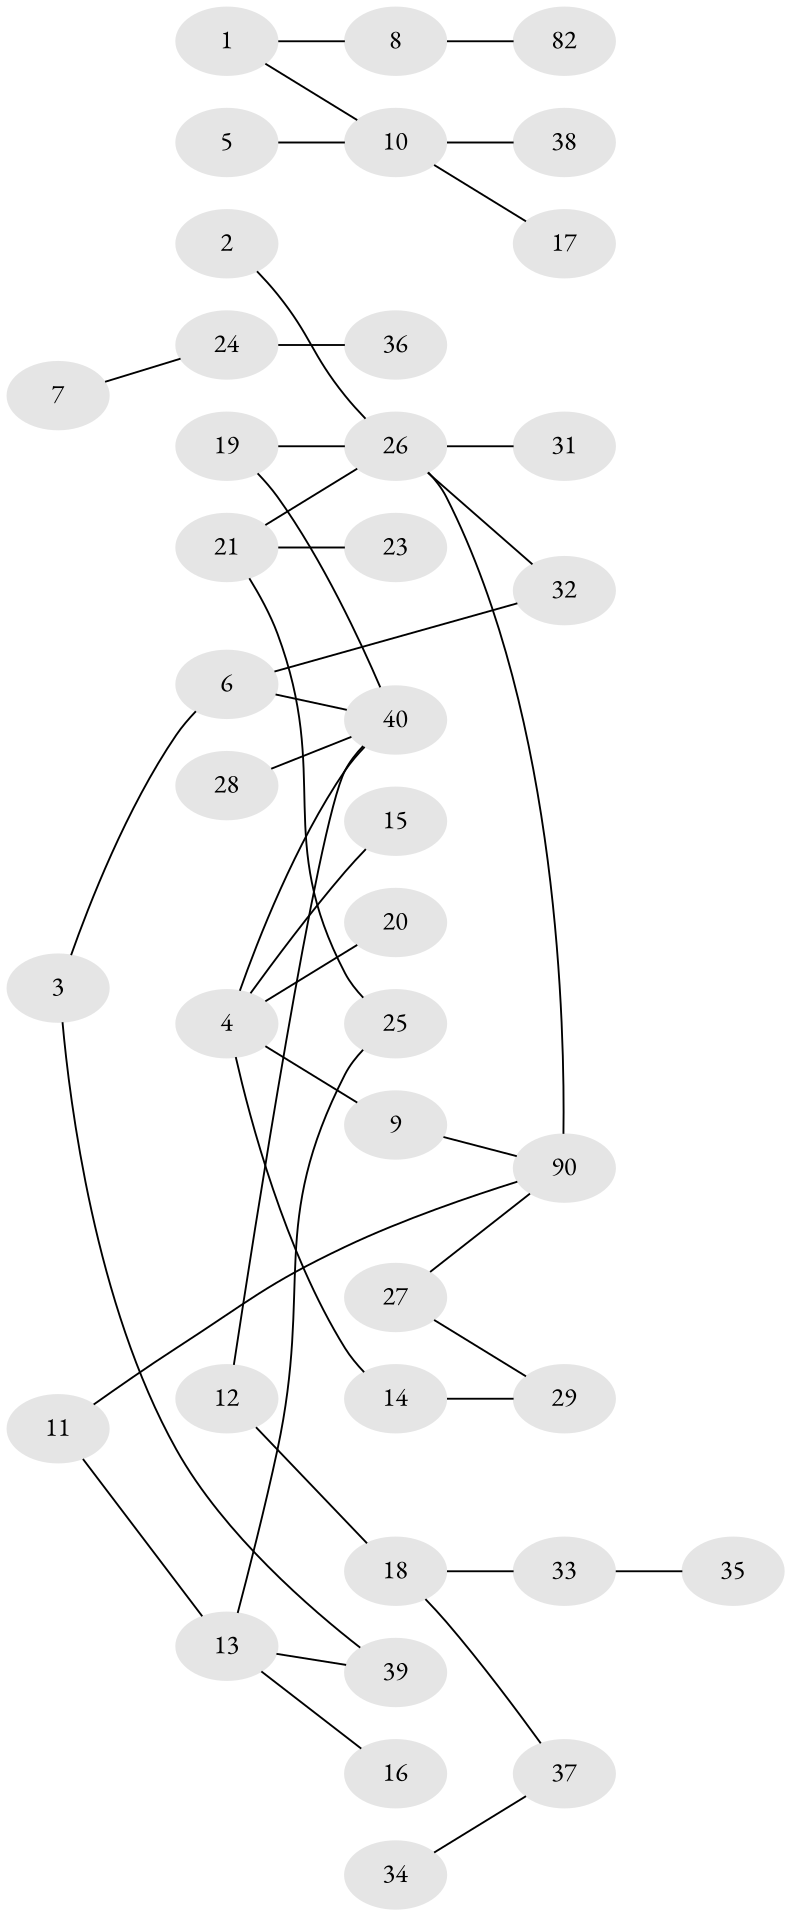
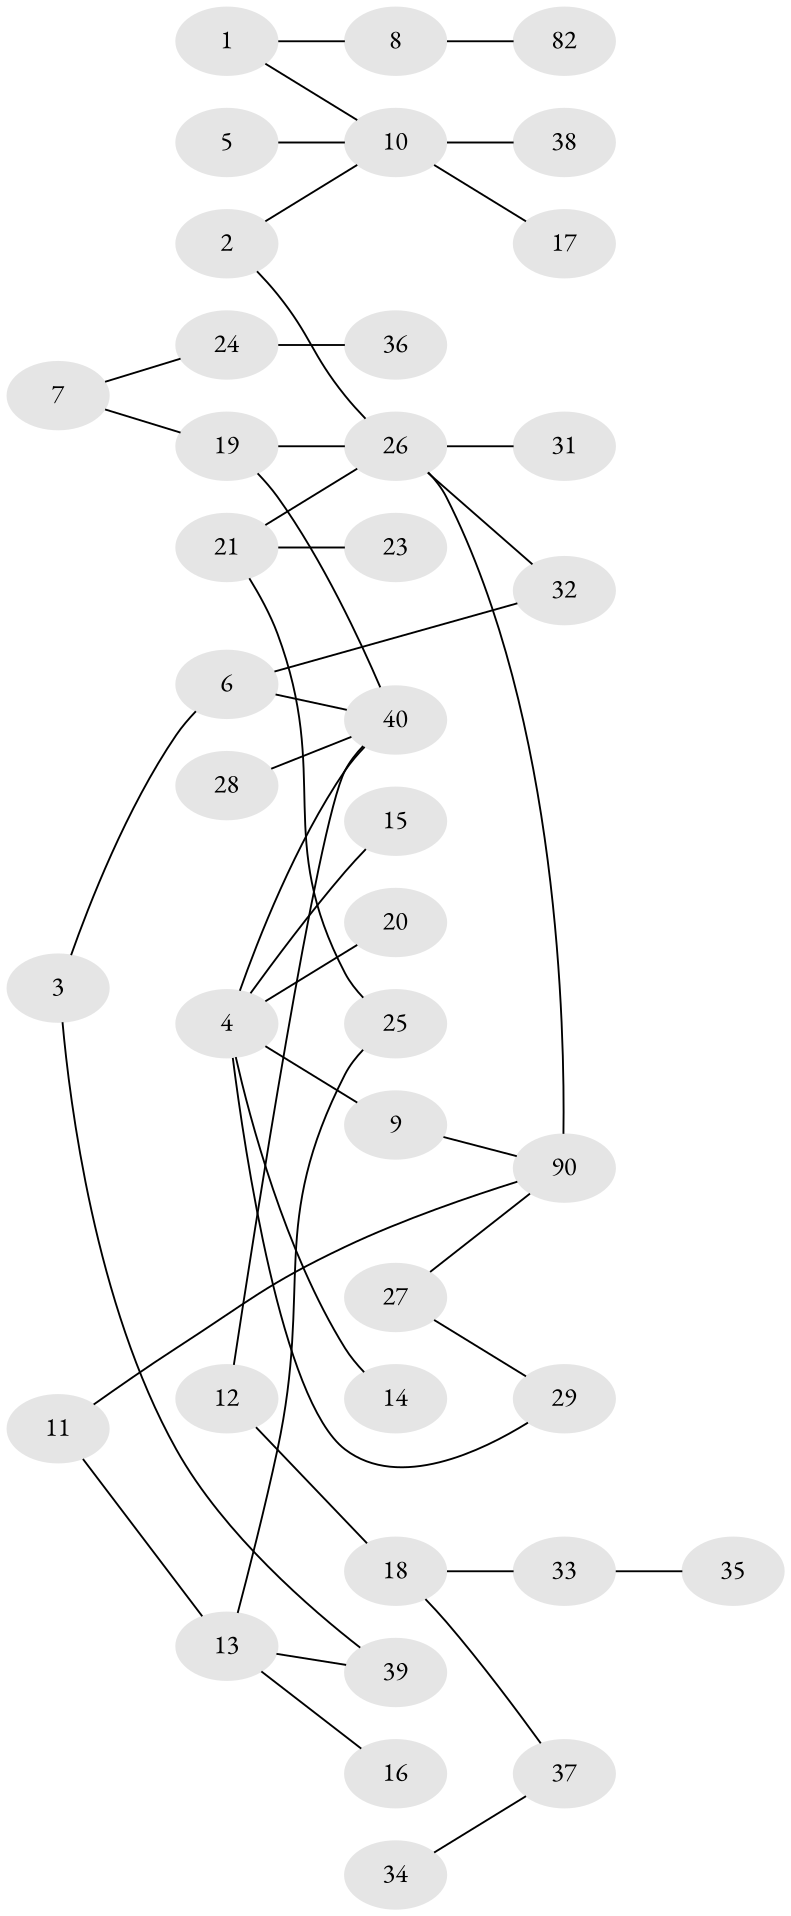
edge "10" -- "2": added
edge "7" -- "19": added
edge "14" -- "29": now "4" -- "29"
